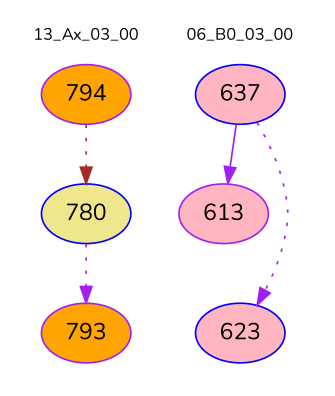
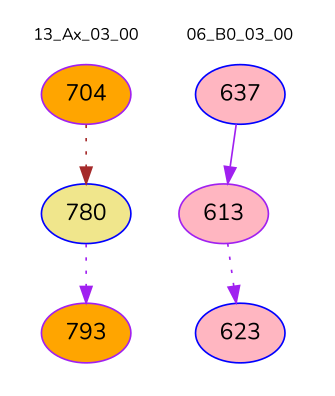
node "794": label "794" -> "704"
edge "637" -> "623": now "613" -> "623"
